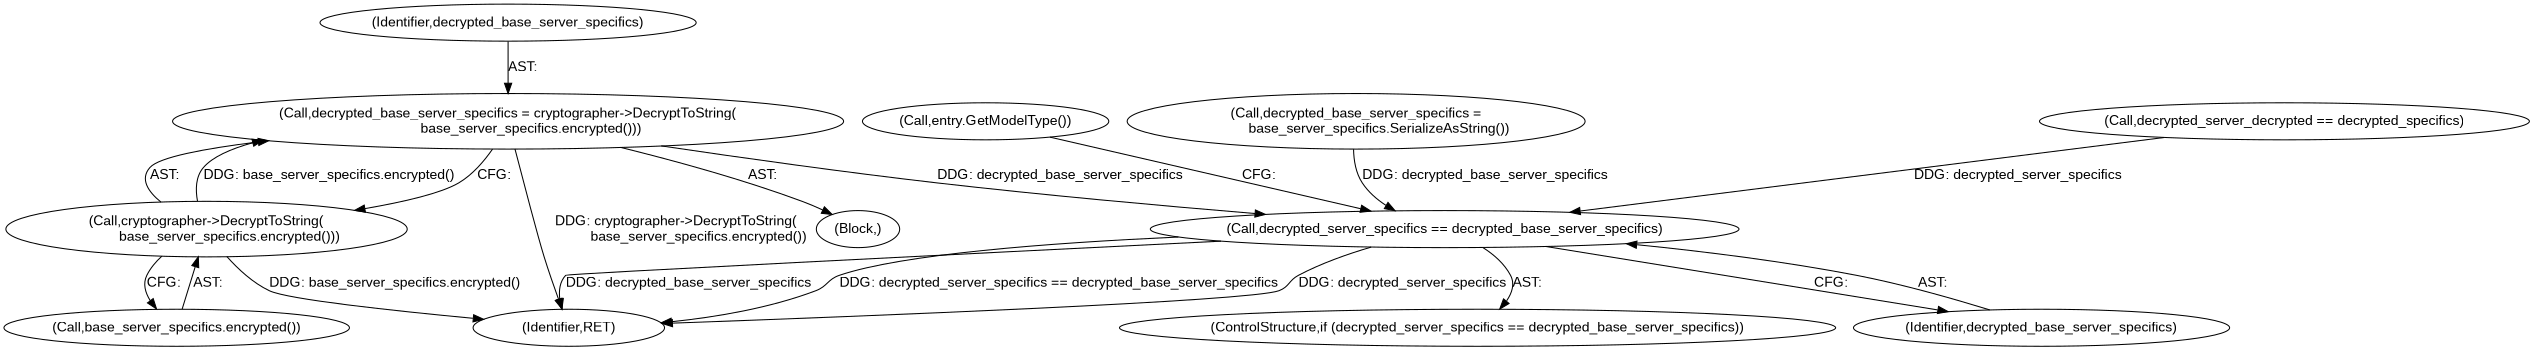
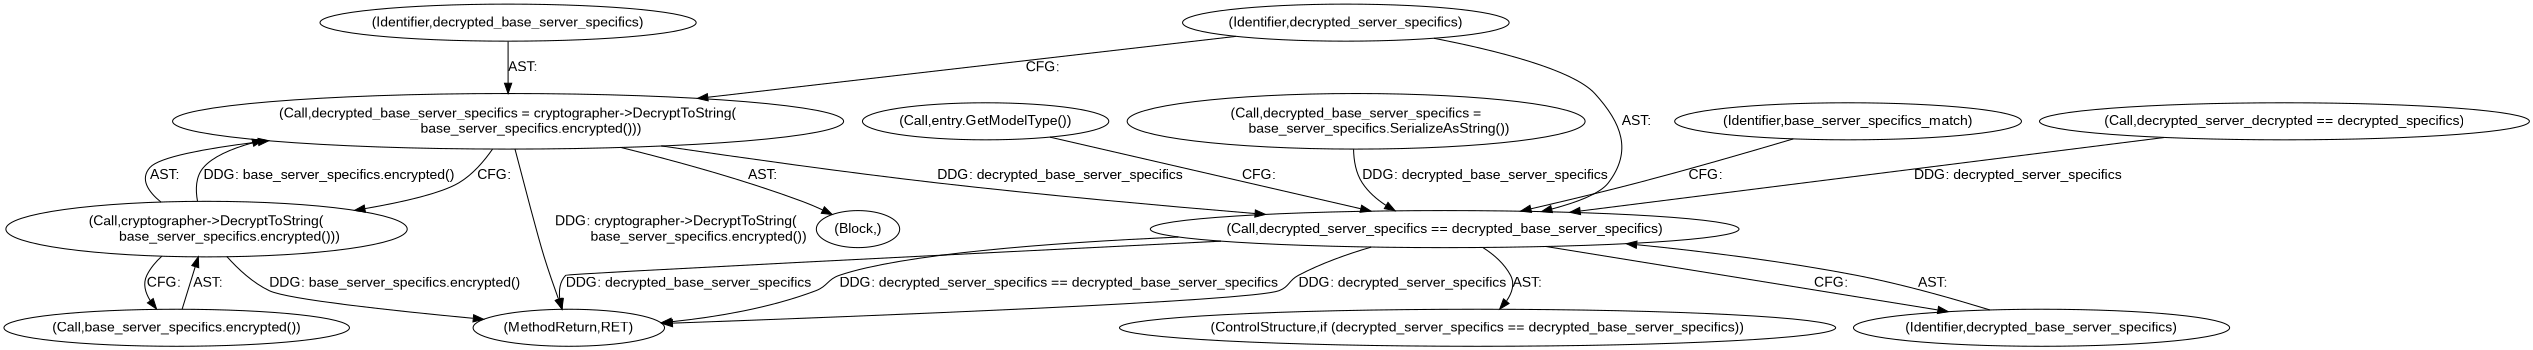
node "(Identifier,decrypted_server_specifics)": added
node "(Identifier,base_server_specifics_match)": added
node "(Identifier,RET)": label "(Identifier,RET)" -> "(MethodReturn,RET)"
